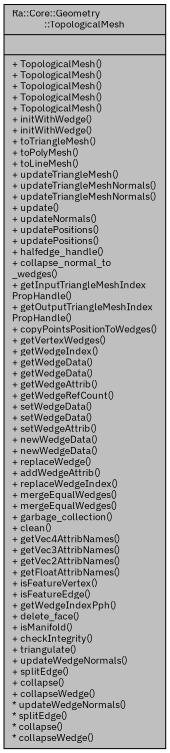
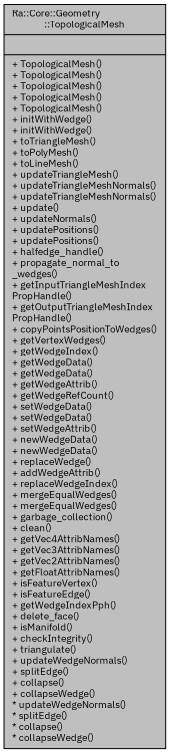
node "Ra::Core::Geometry": text "+ collapse_normal_to" -> "+ propagate_normal_to"
